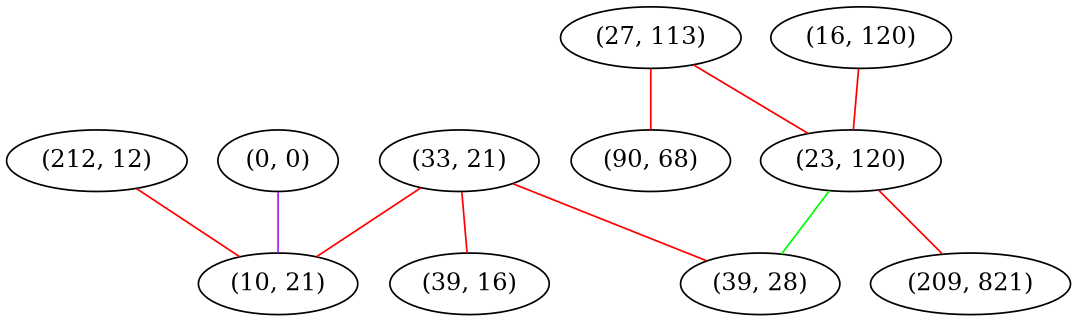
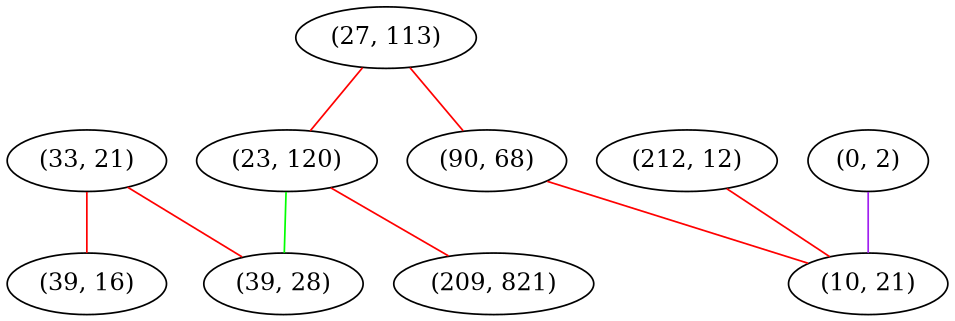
node "(16, 120)": removed
node "(0, 0)": label "(0, 0)" -> "(0, 2)"
edge "(33, 21)" -- "(10, 21)": now "(90, 68)" -- "(10, 21)"
